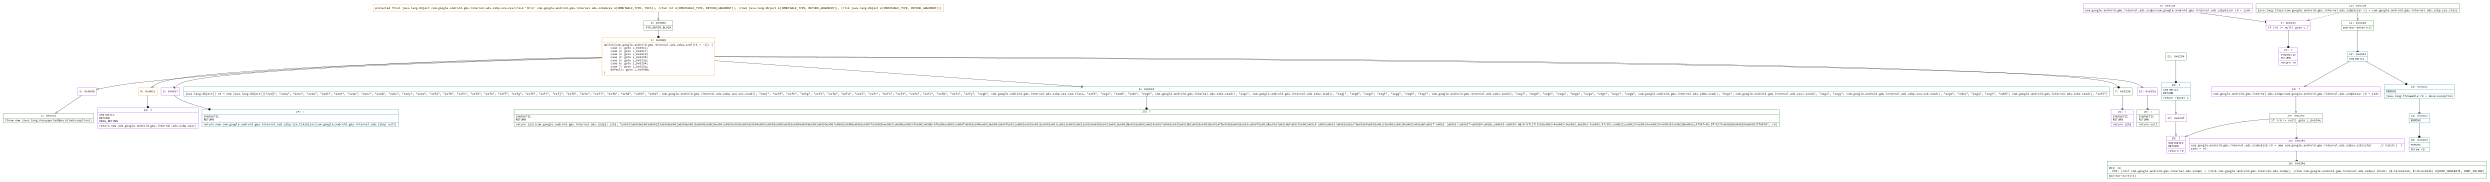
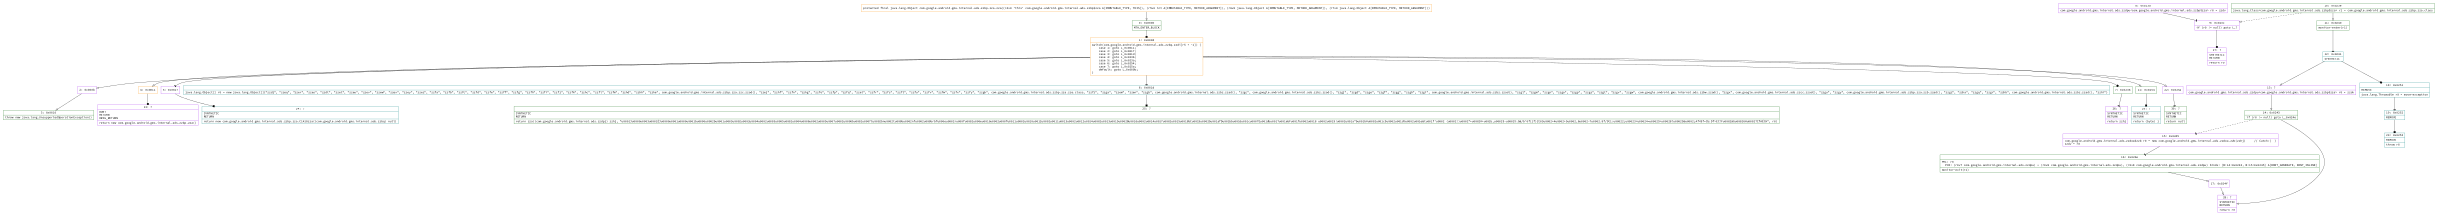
edge "1: 0x0008" -> "21: 0x0254": added
edge "29: ?" -> "17: 0x024f": now "16: 0x024e" -> "17: 0x024f"
node "23: ?": text "SYNTHETIC" -> "DONT"
